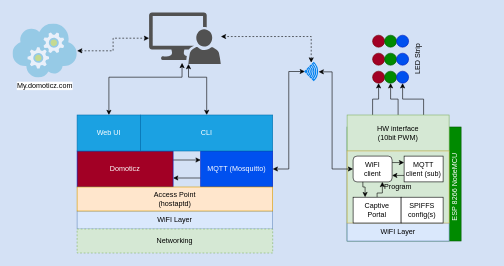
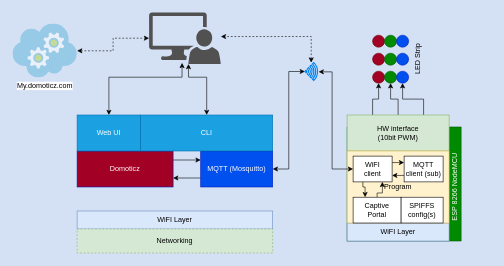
node "WiFI client": shape rounded rectangle -> rectangle
node "Program": fillcolor #d5e8d4 -> #fff2cc
node "Access Point (hostaptd)": removed
